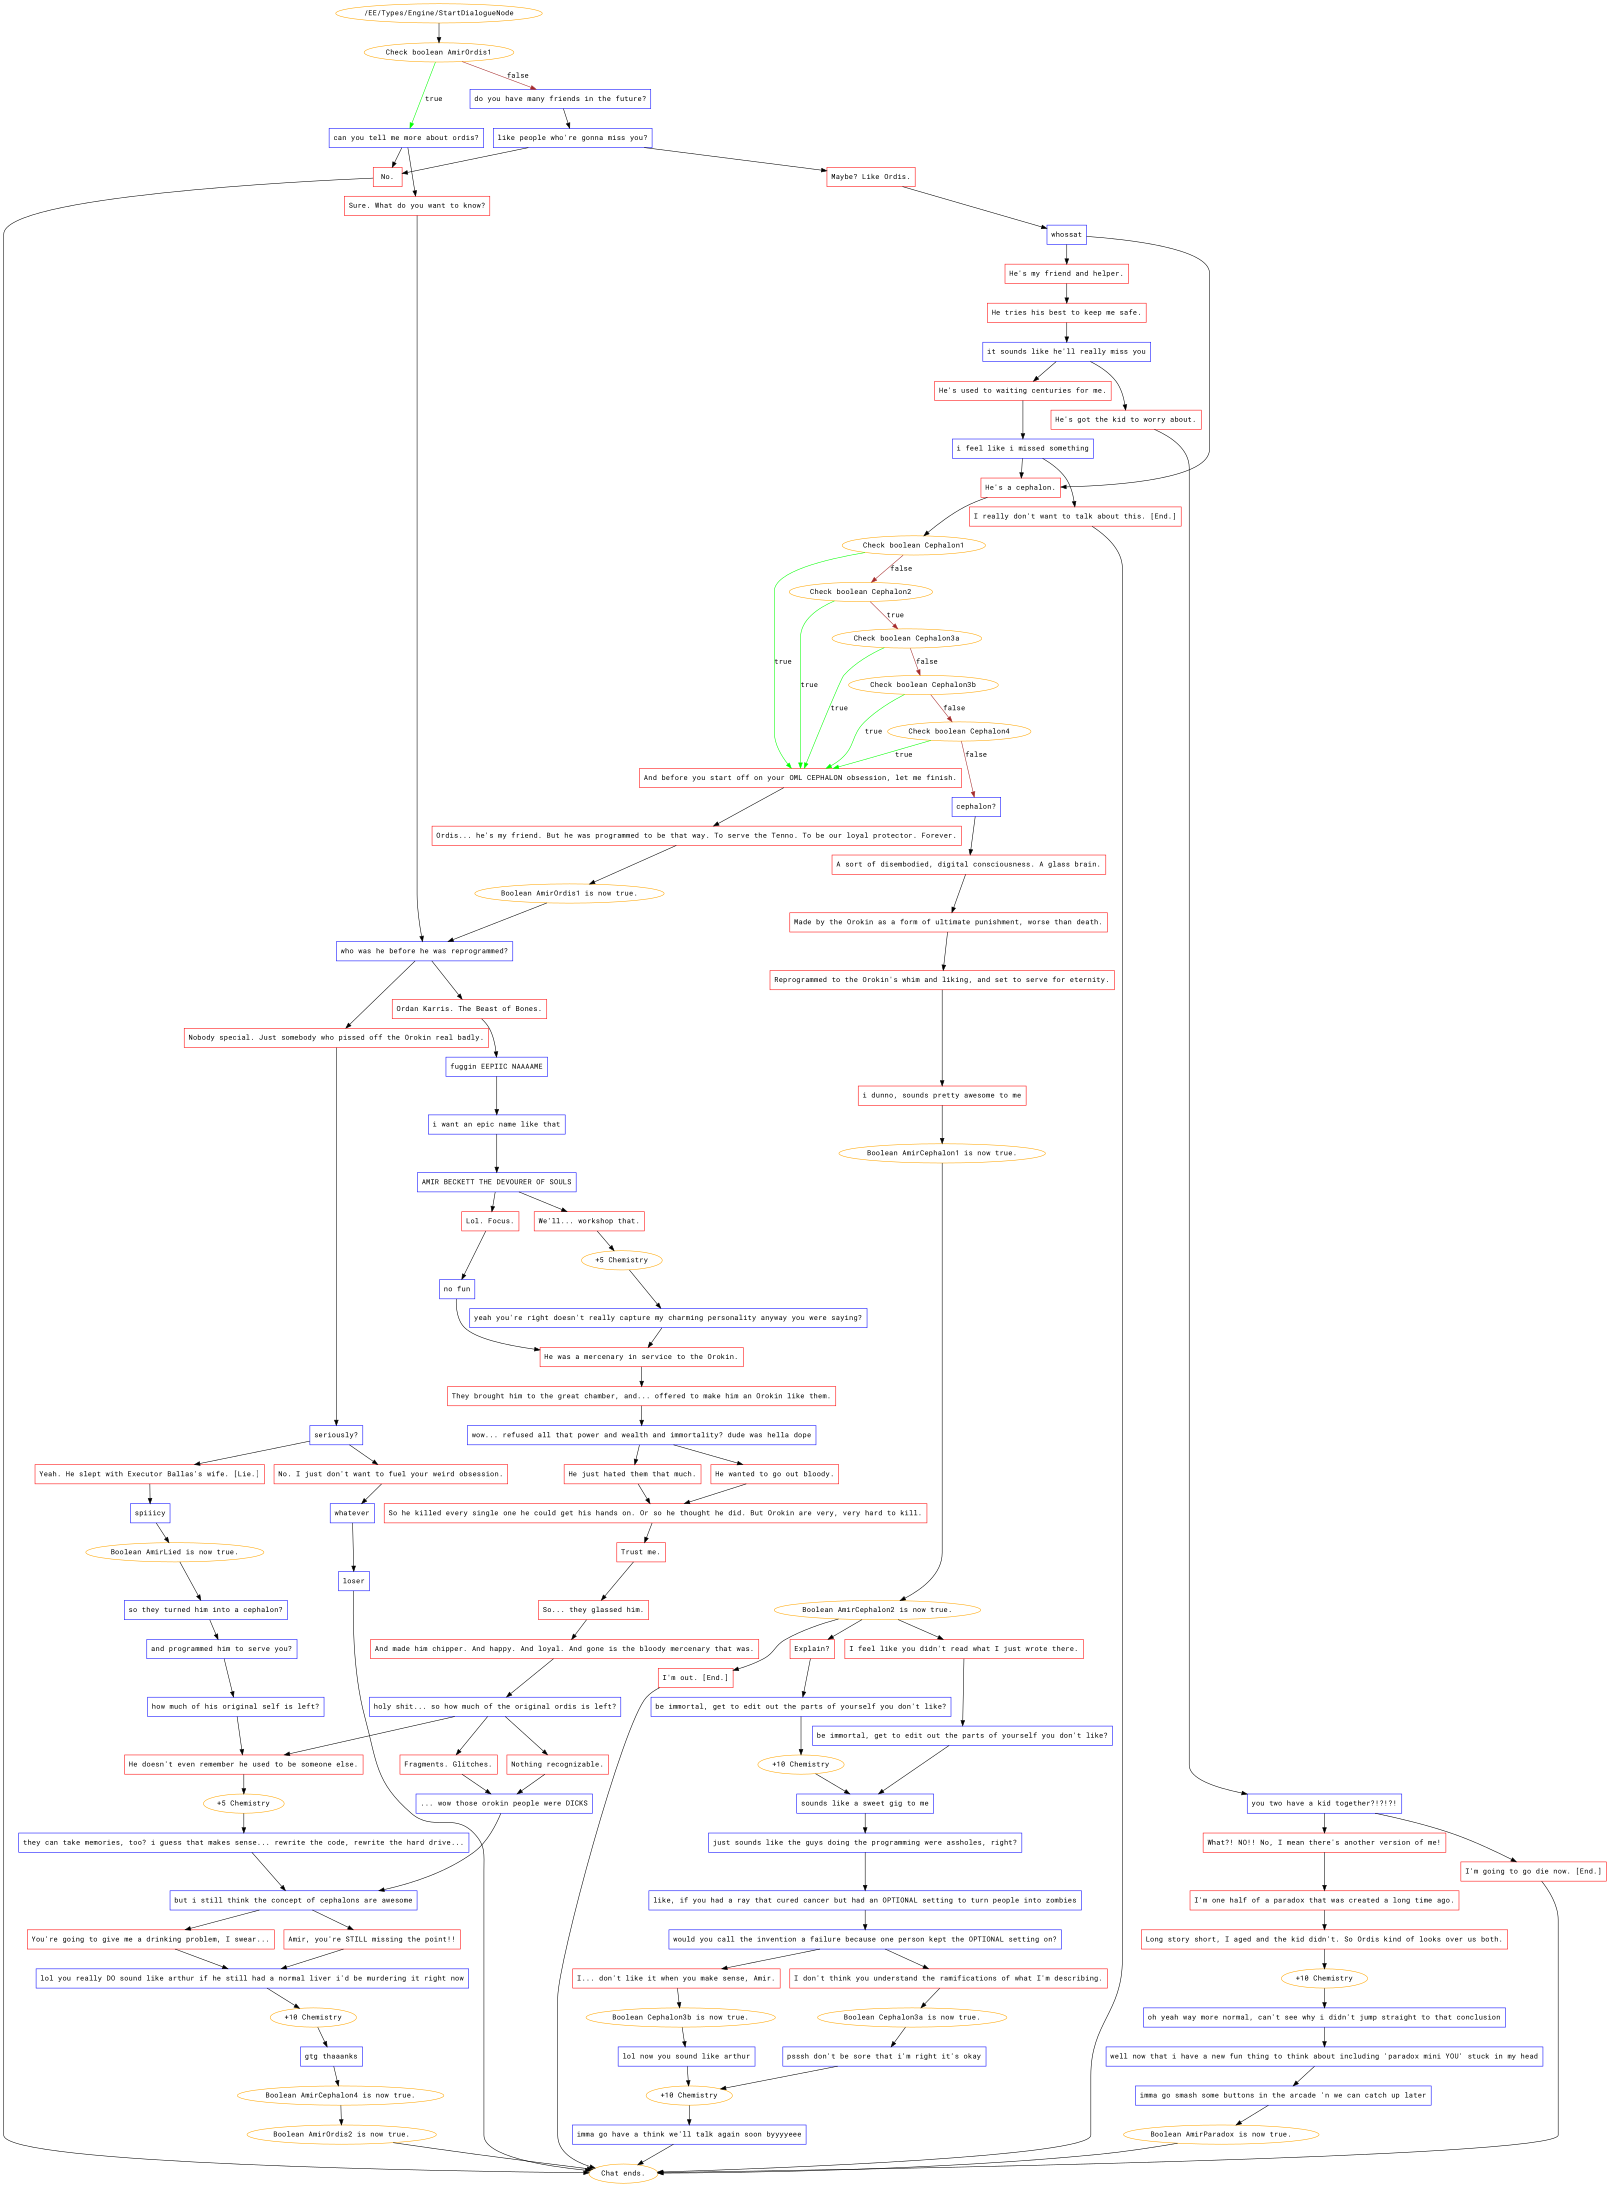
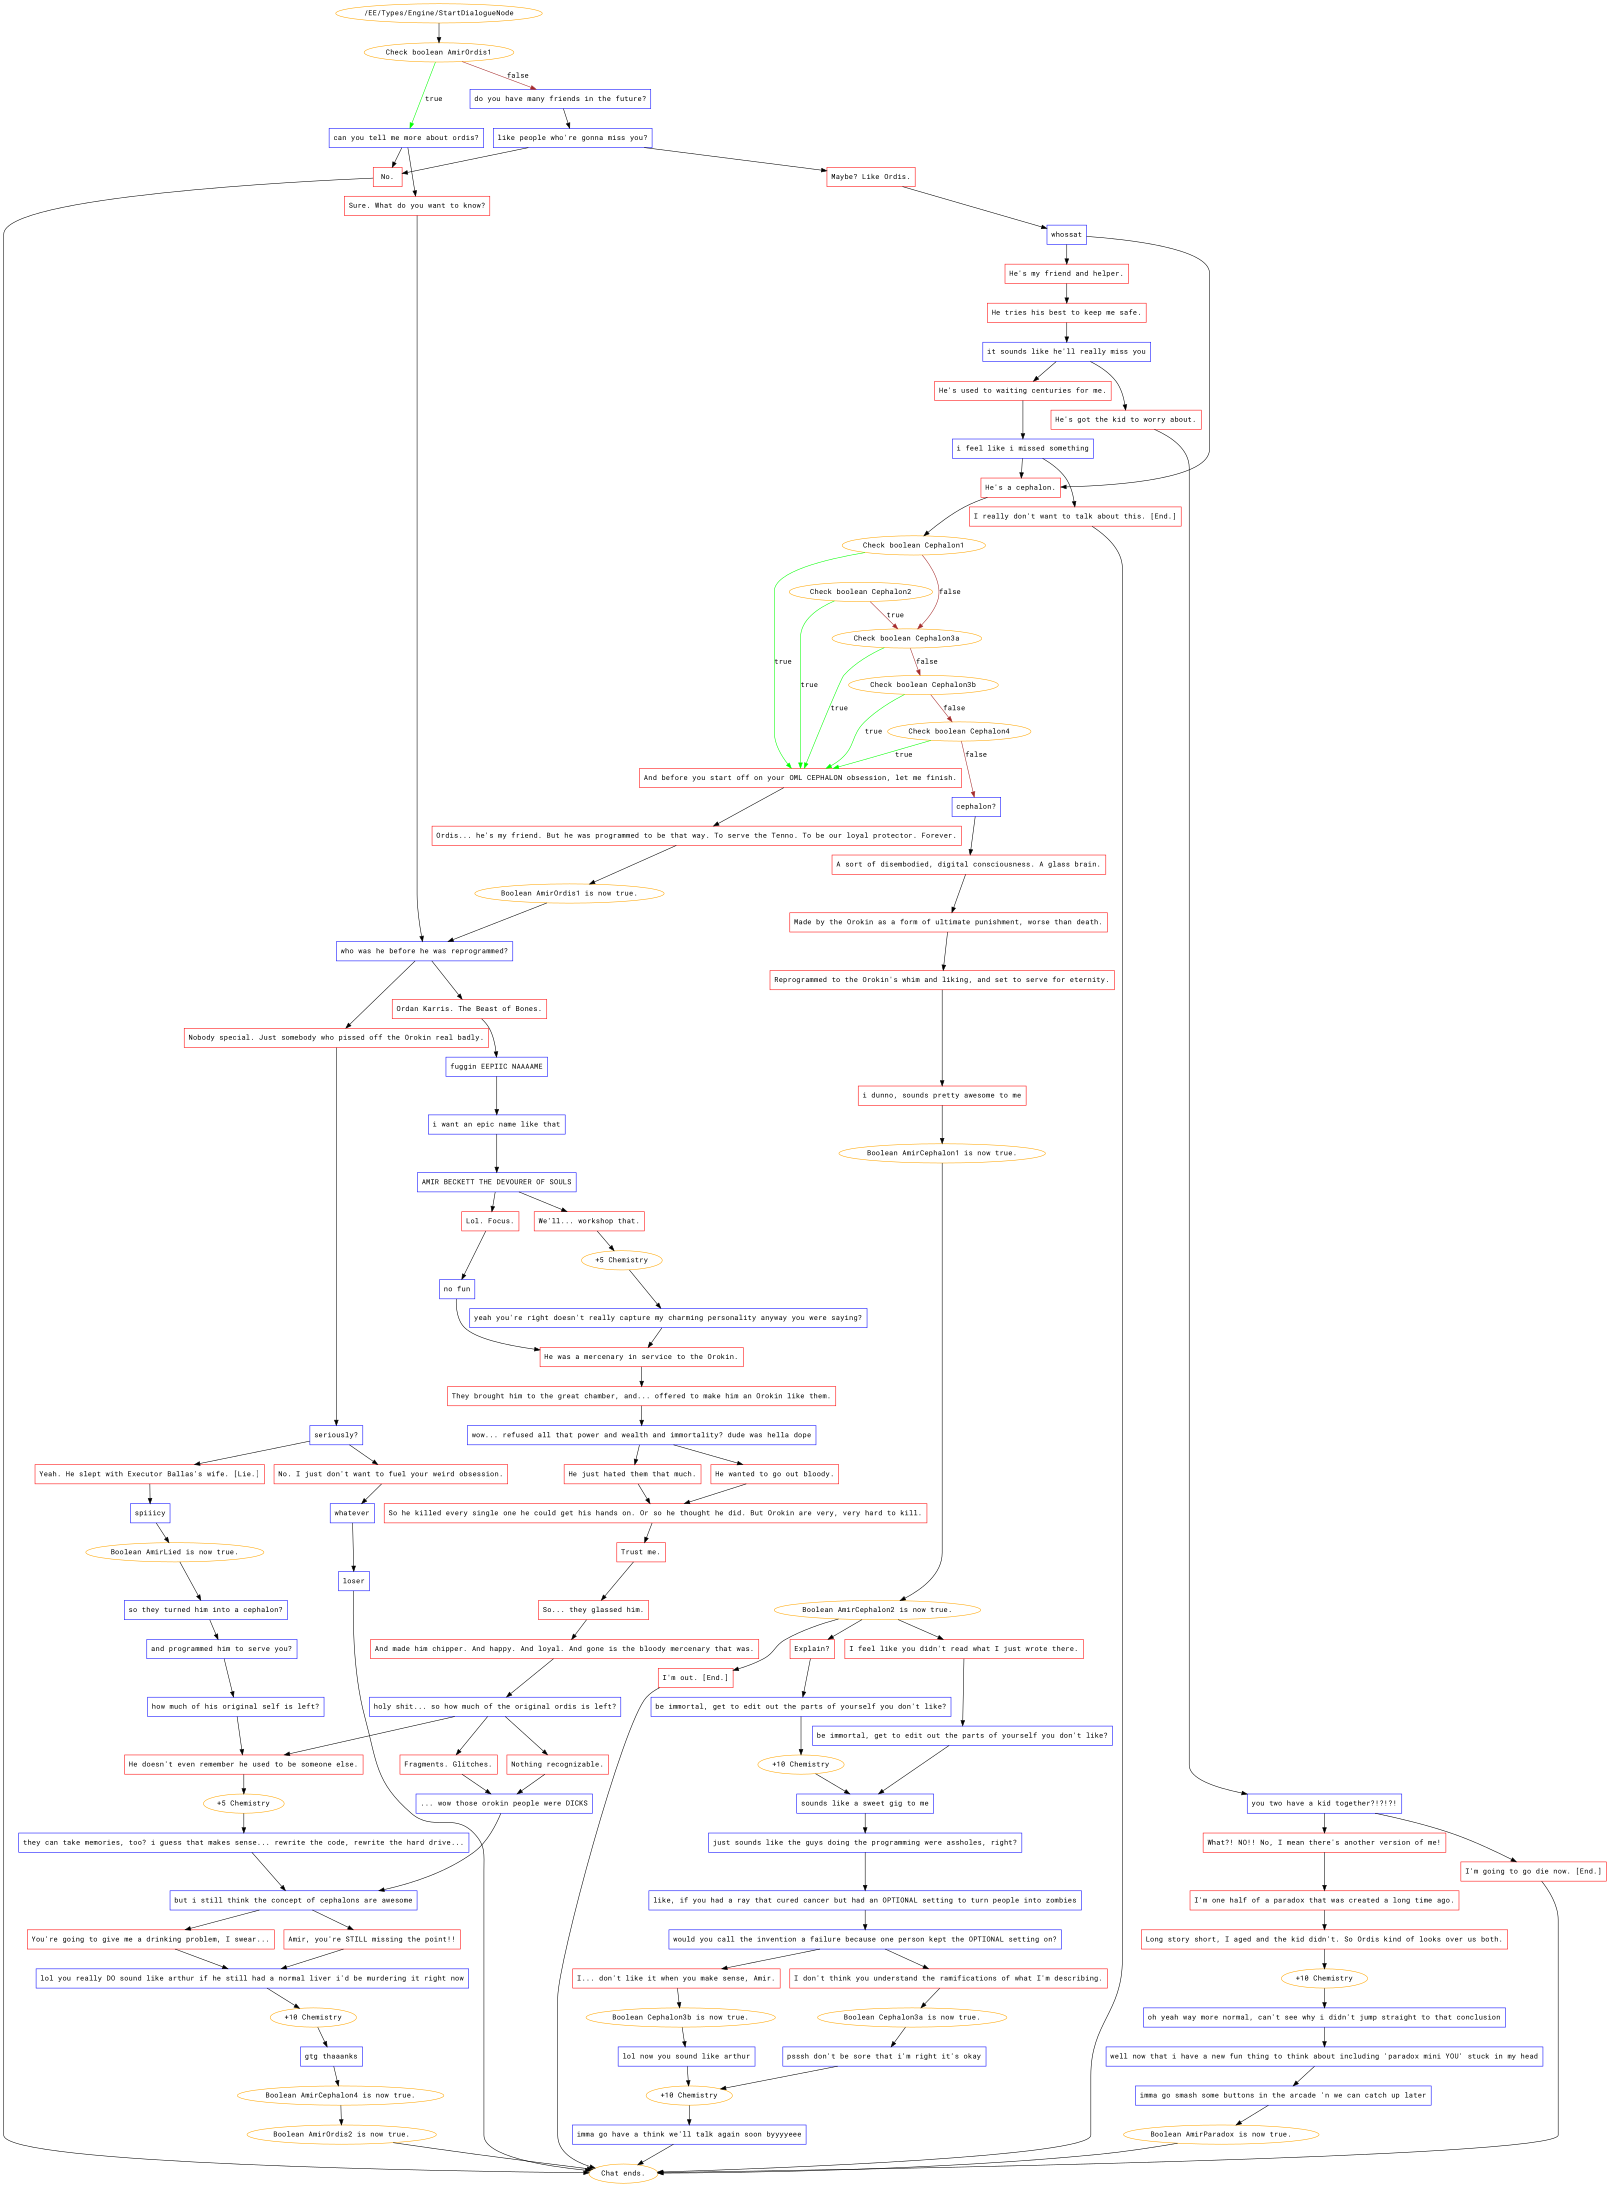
edge "Check boolean Cephalon1" -> "Check boolean Cephalon2": now "Check boolean Cephalon1" -> "Check boolean Cephalon3a"
